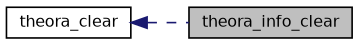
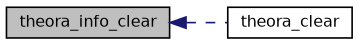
edge "theora_info_clear" -> "theora_clear": reversed
